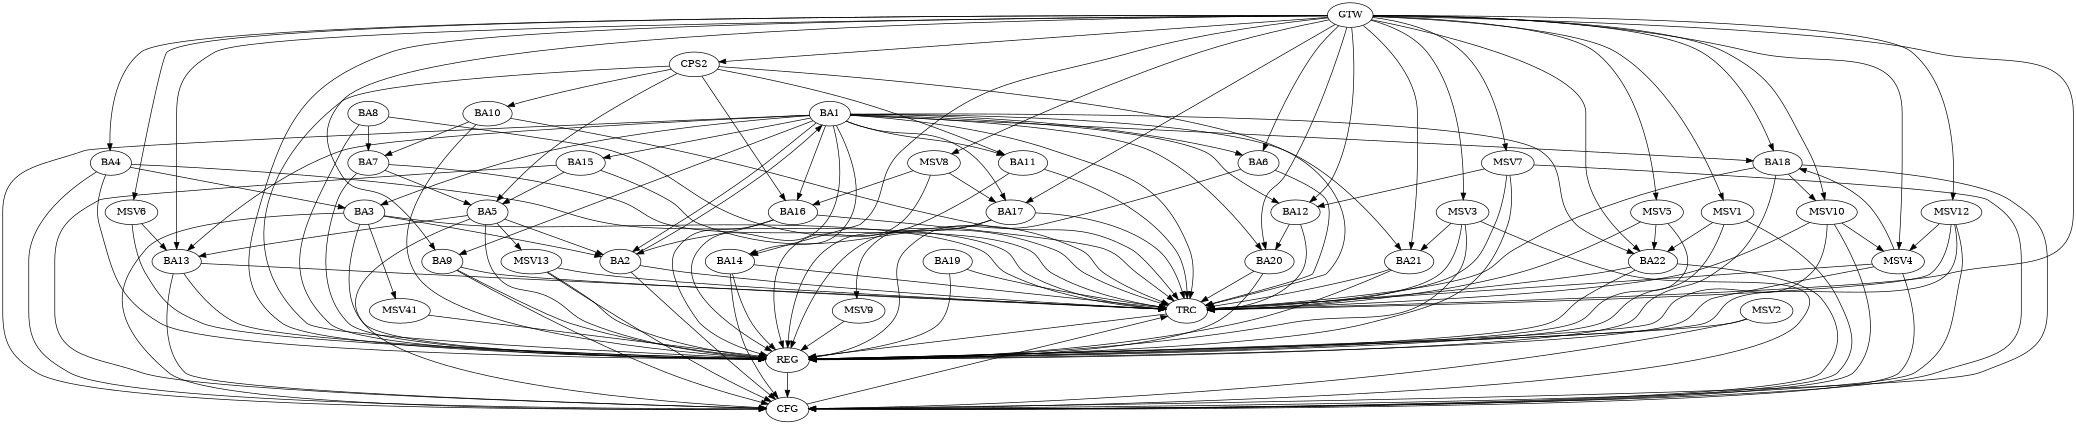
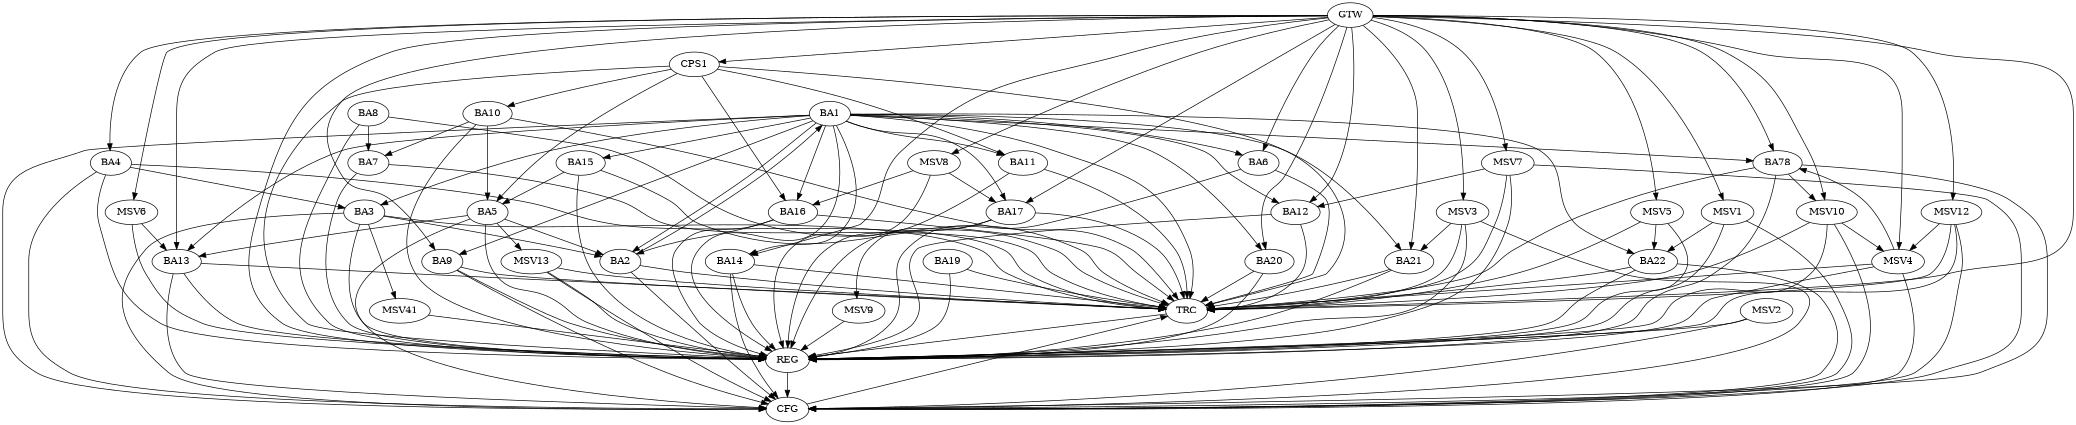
node "CPS2": label "CPS2" -> "CPS1"
edge "GTW" -> "BA22": removed
node "BA18": label "BA18" -> "BA78"
edge "BA7" -> "BA5": now "BA10" -> "BA5"
edge "BA12" -> "BA20": now "BA12" -> "REG"
edge "BA15" -> "CFG": now "BA15" -> "REG"
